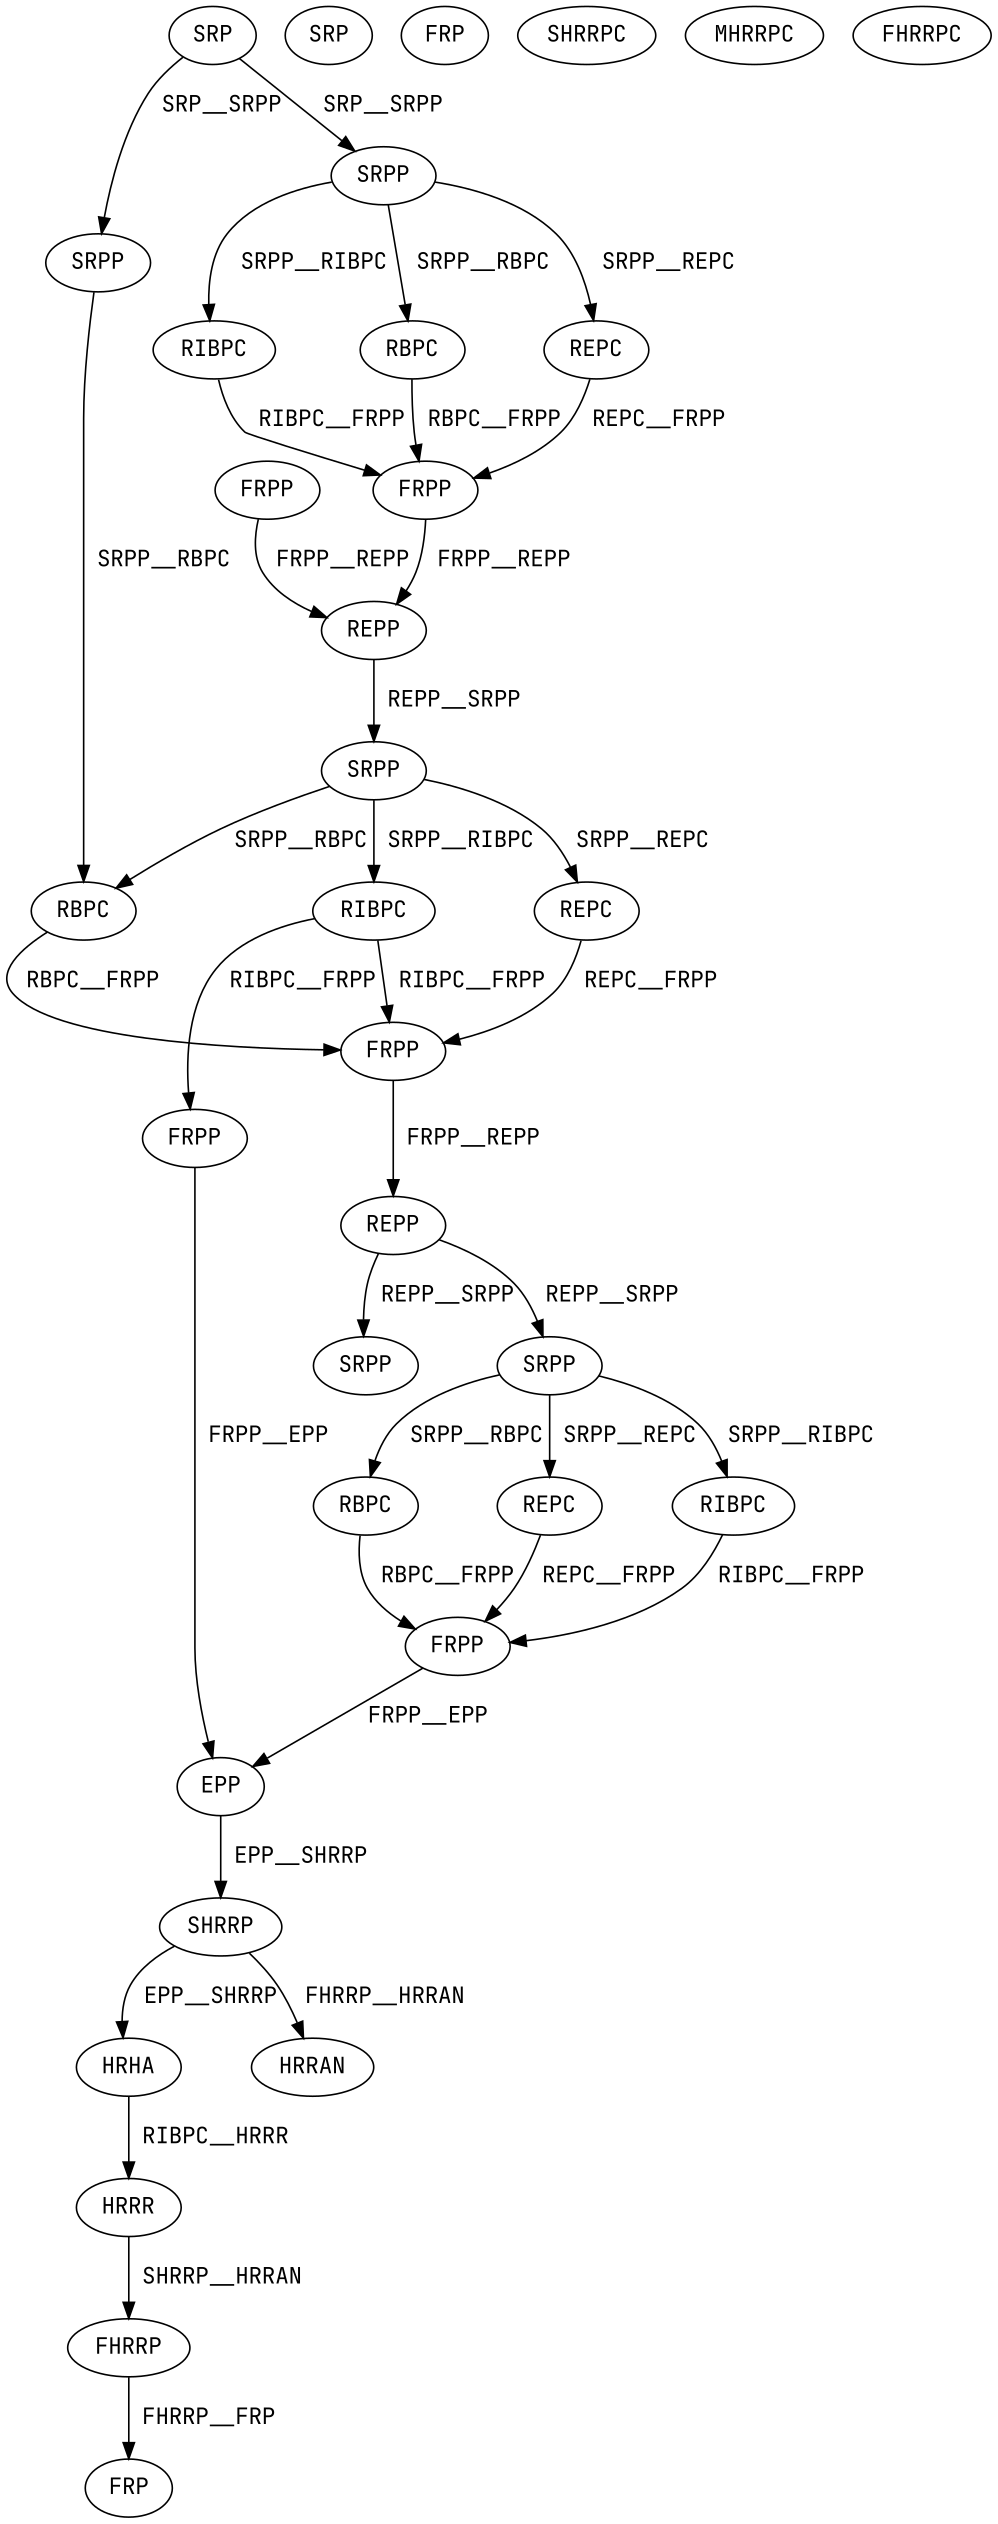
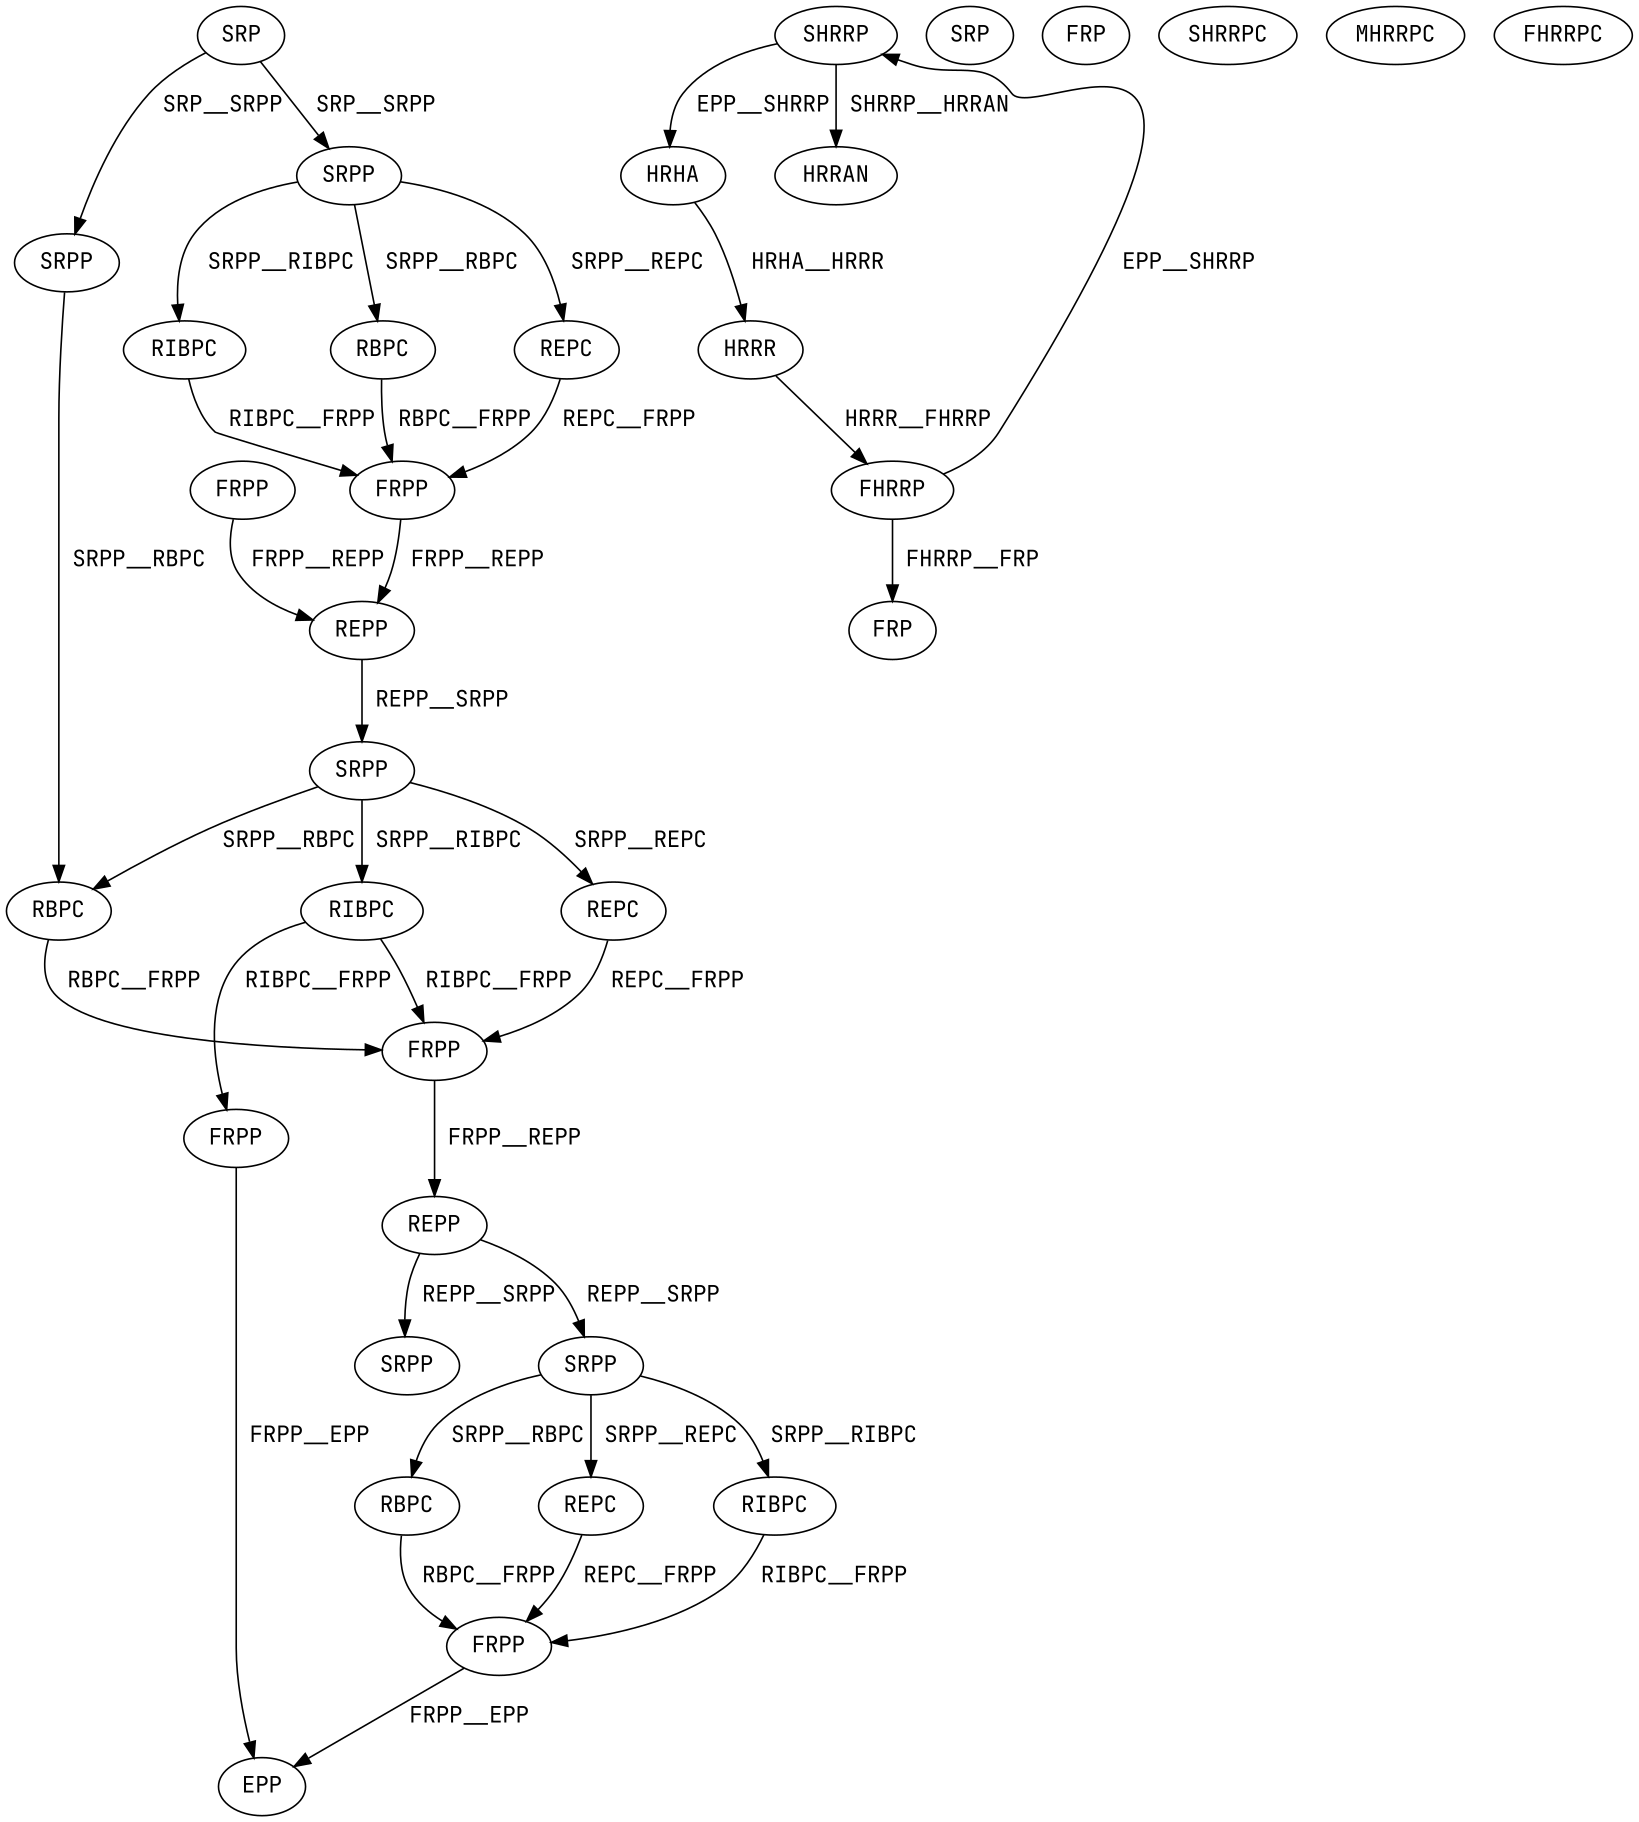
edge "EPP" -> "SHRRP": now "FHRRP" -> "SHRRP"
edge "SHRRP" -> "HRRAN": label " FHRRP__HRRAN" -> " SHRRP__HRRAN"
edge "HRHA" -> "HRRR": label " RIBPC__HRRR" -> " HRHA__HRRR"
edge "HRRR" -> "FHRRP": label " SHRRP__HRRAN" -> " HRRR__FHRRP"
